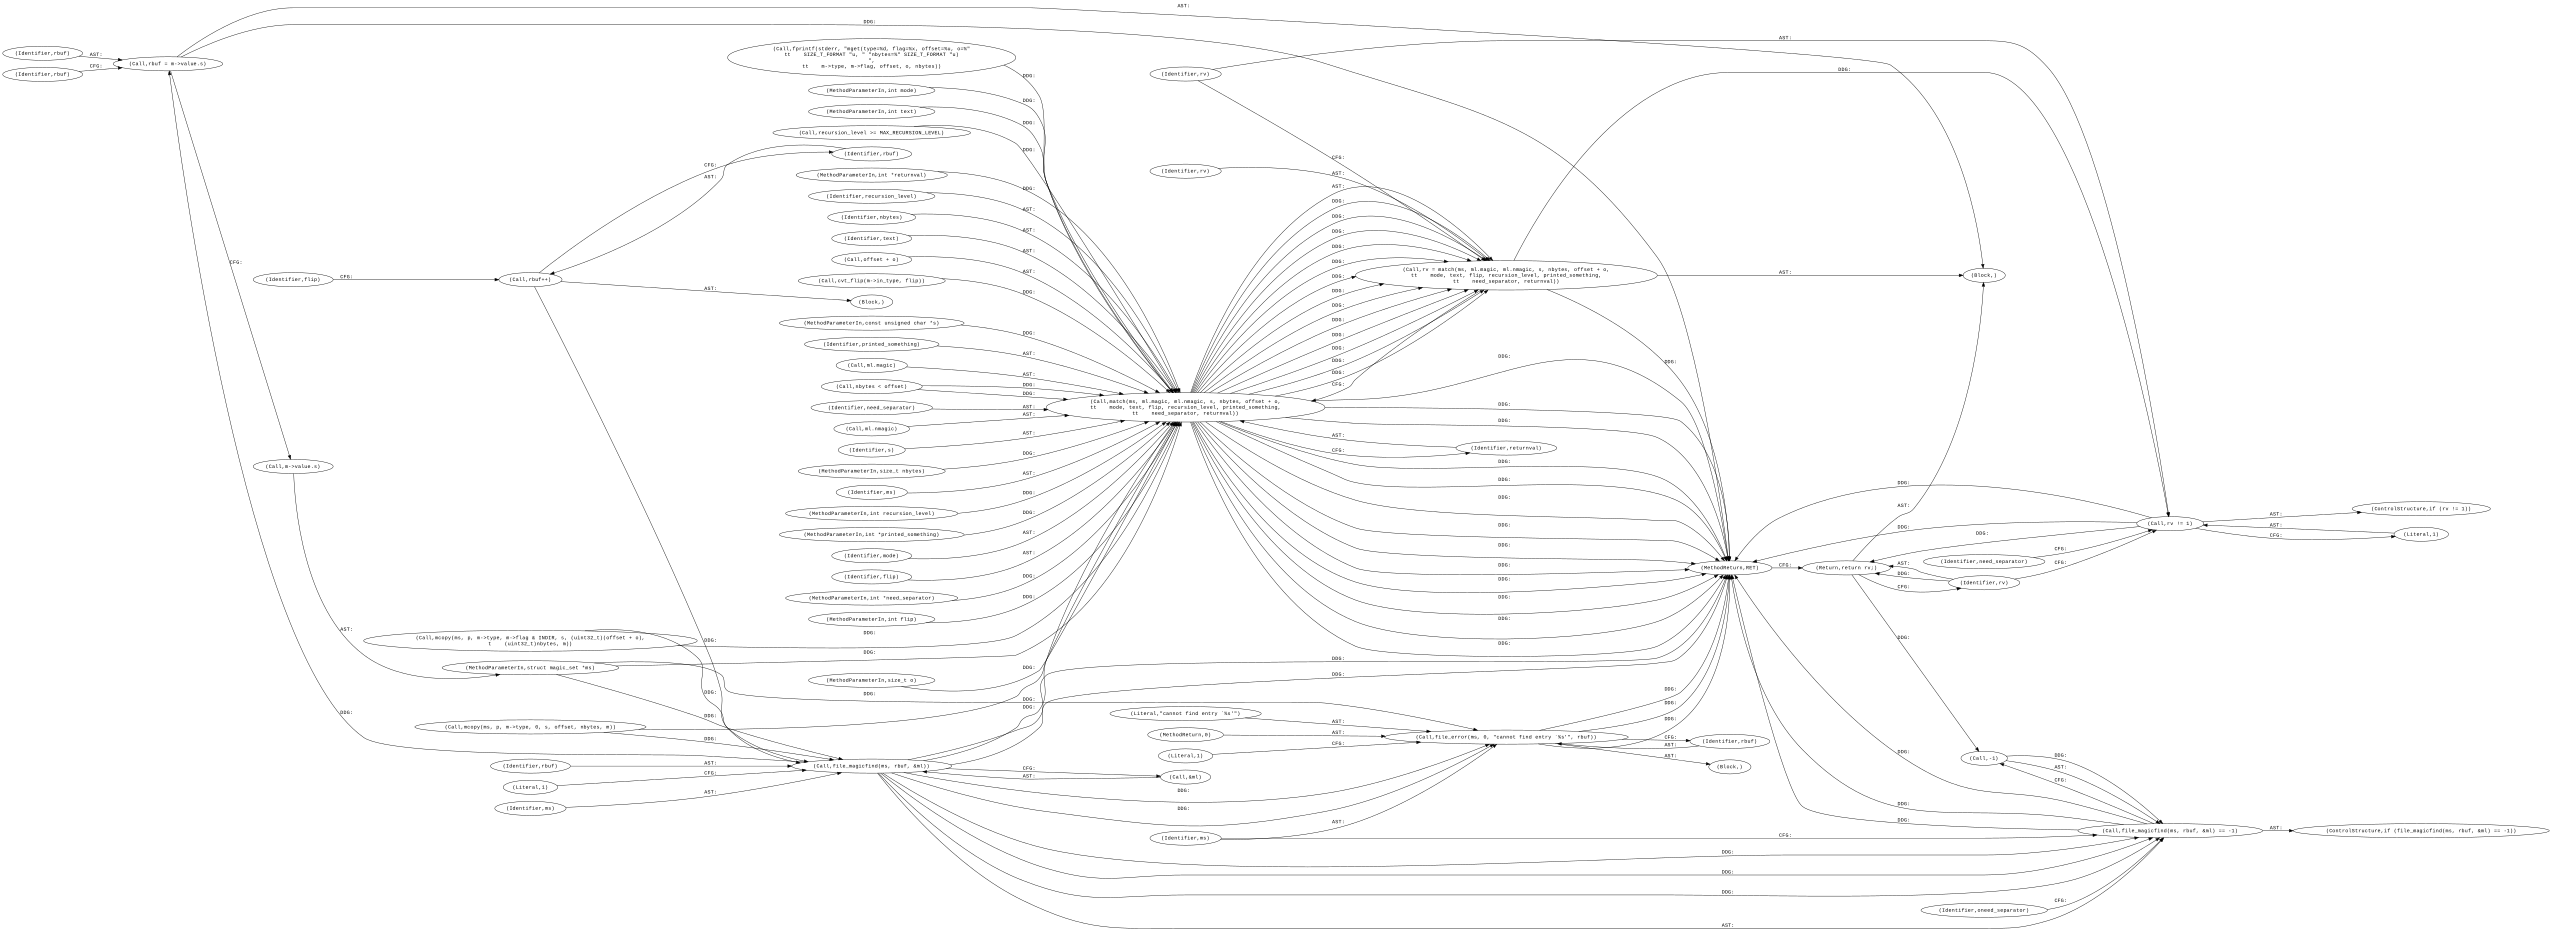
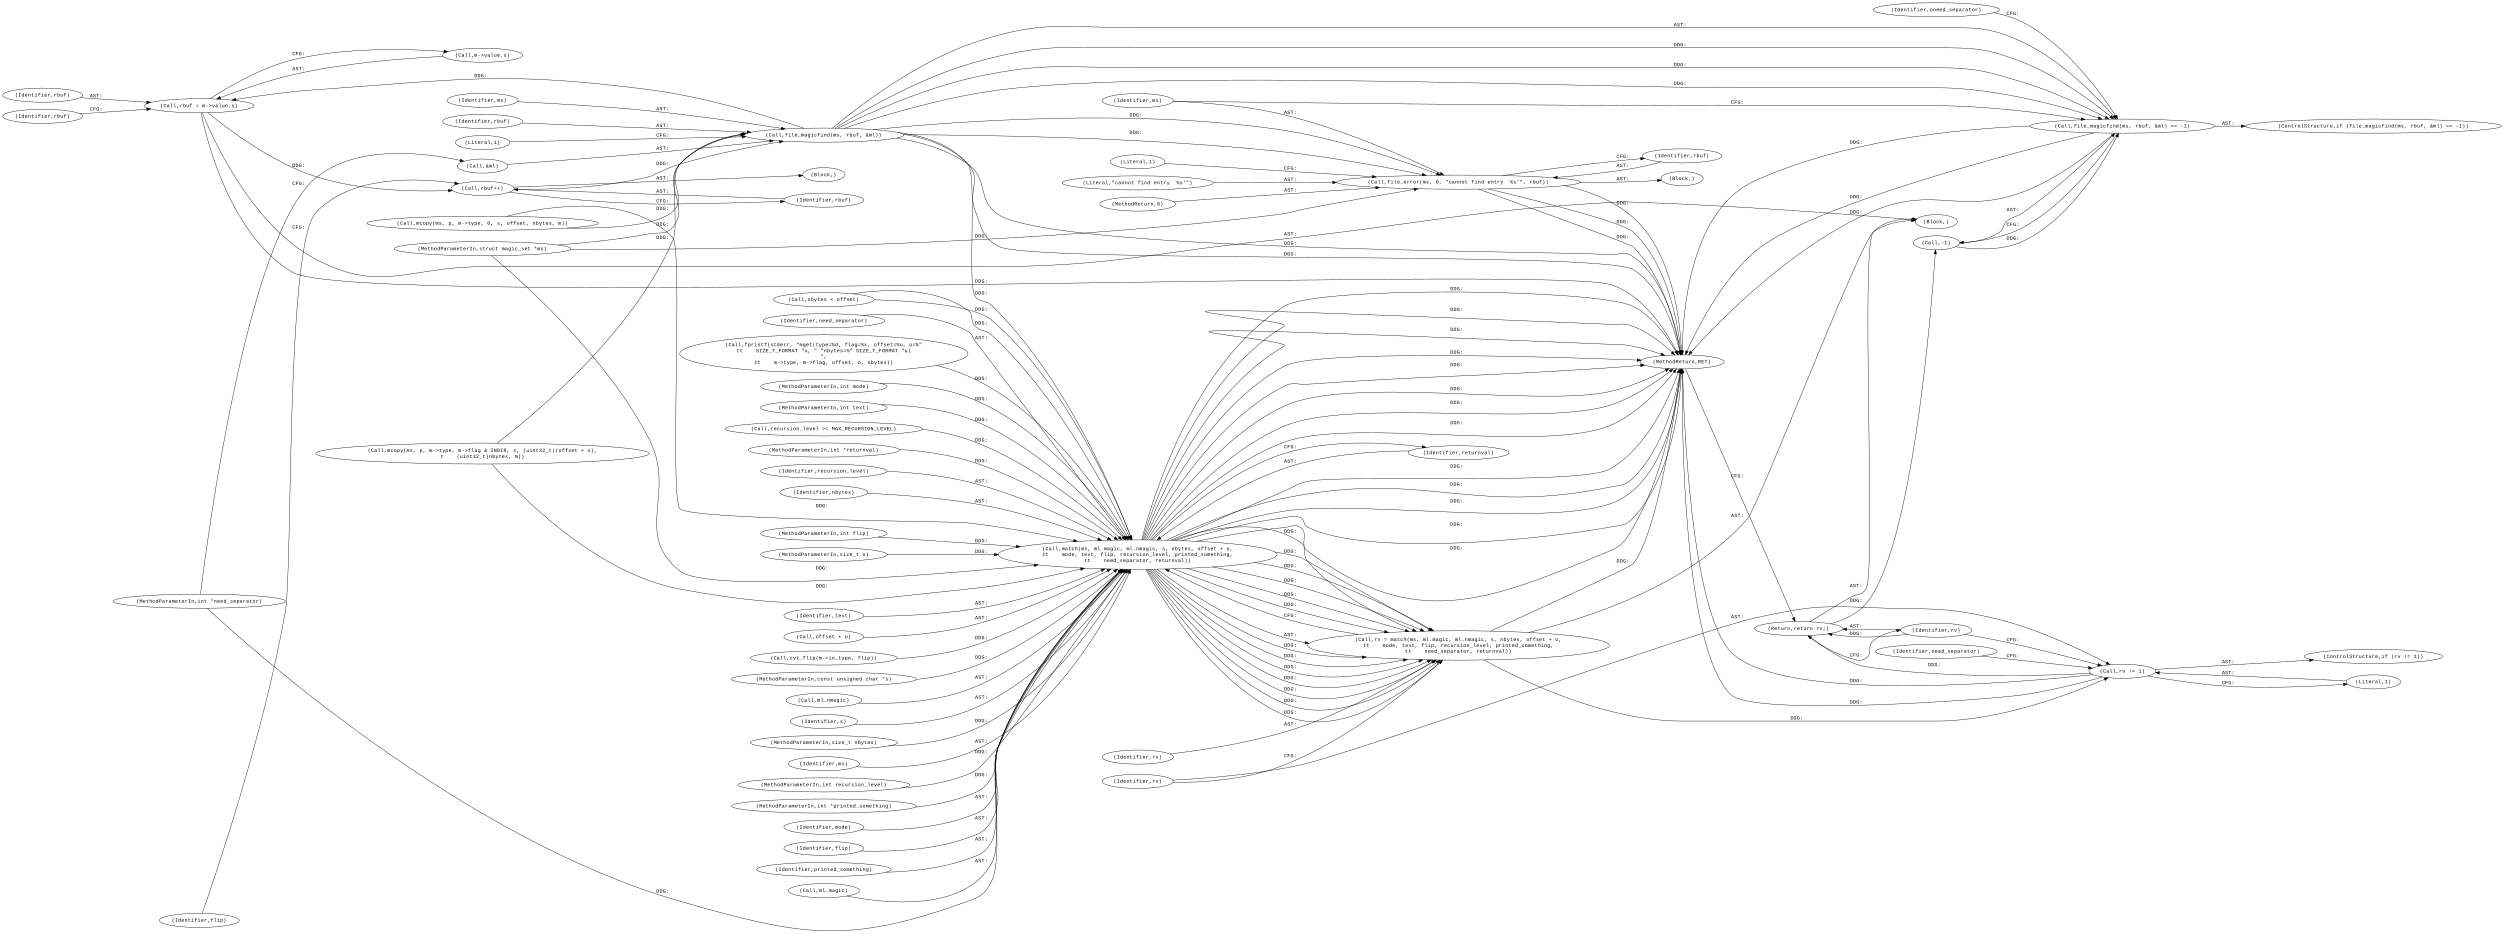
edge "(Call,rbuf = m->value.s)" -> "(Call,rbuf++)": added, label "DDG:"
edge "(Call,m->value.s)" -> "(MethodParameterIn,struct magic_set *ms)": now "(Call,m->value.s)" -> "(Call,rbuf = m->value.s)"
edge "(Call,file_magicfind(ms, rbuf, &ml))" -> "(Call,&ml)": now "(MethodParameterIn,int *need_separator)" -> "(Call,&ml)"
